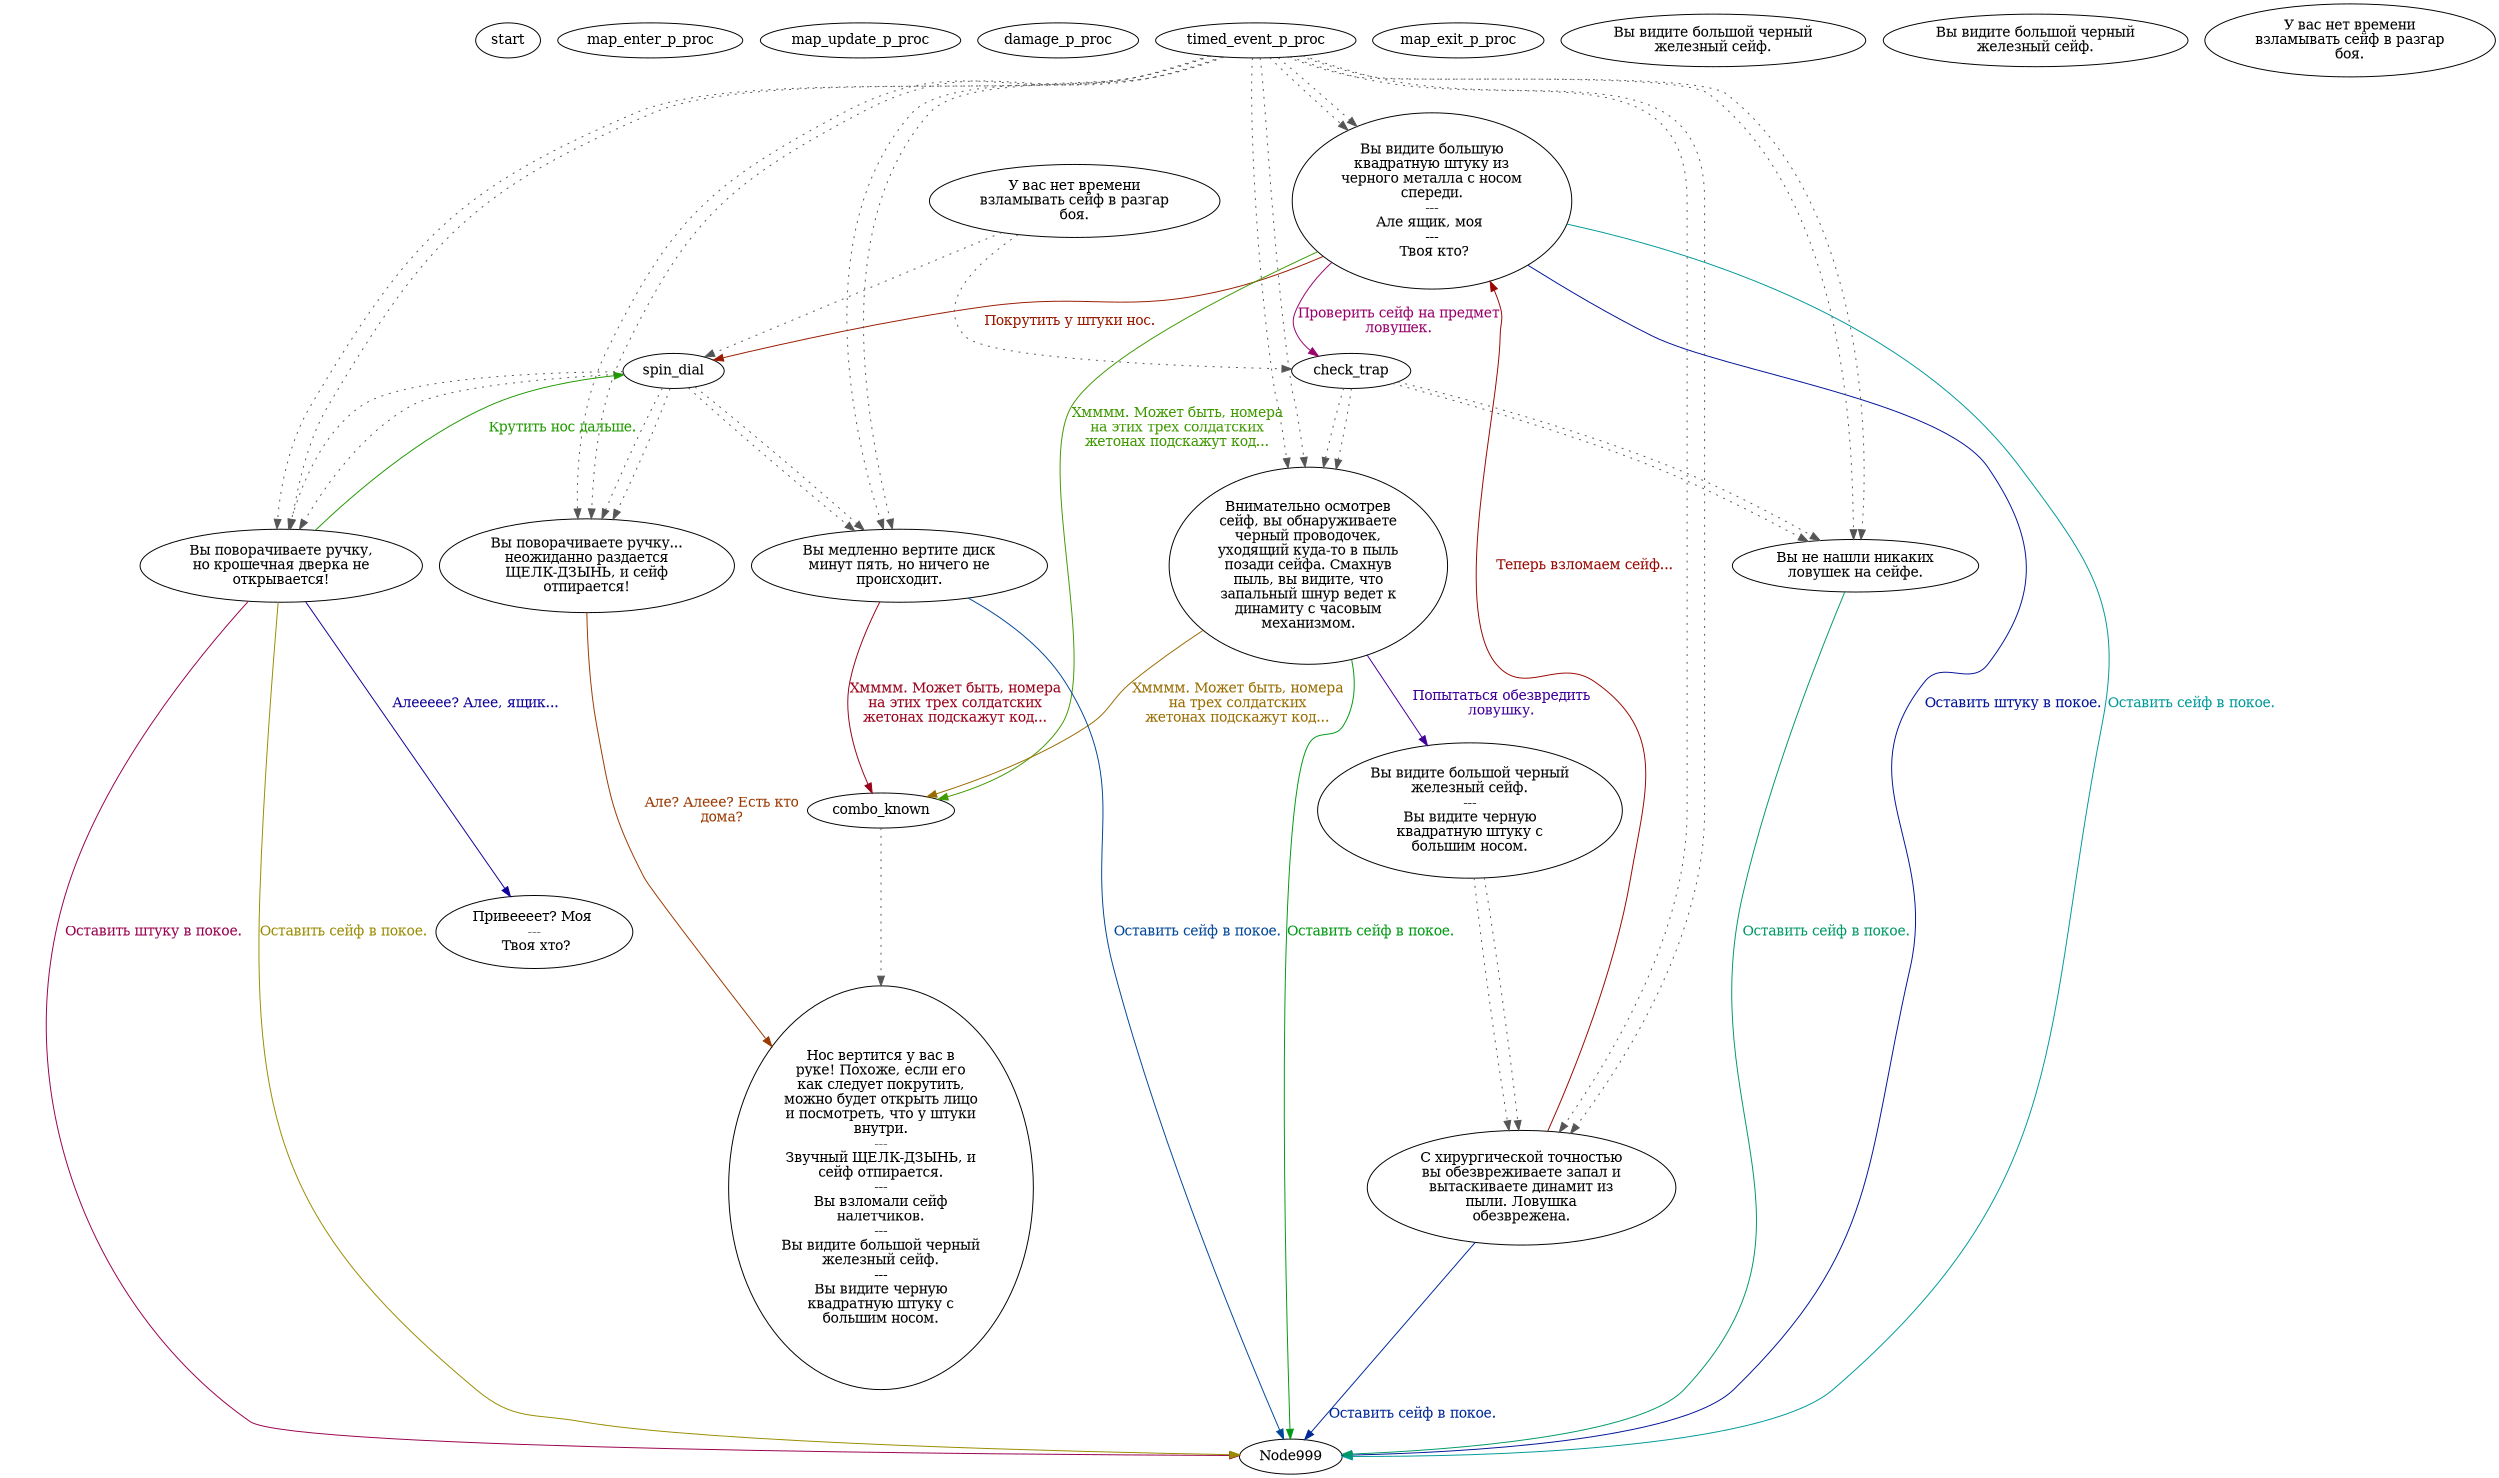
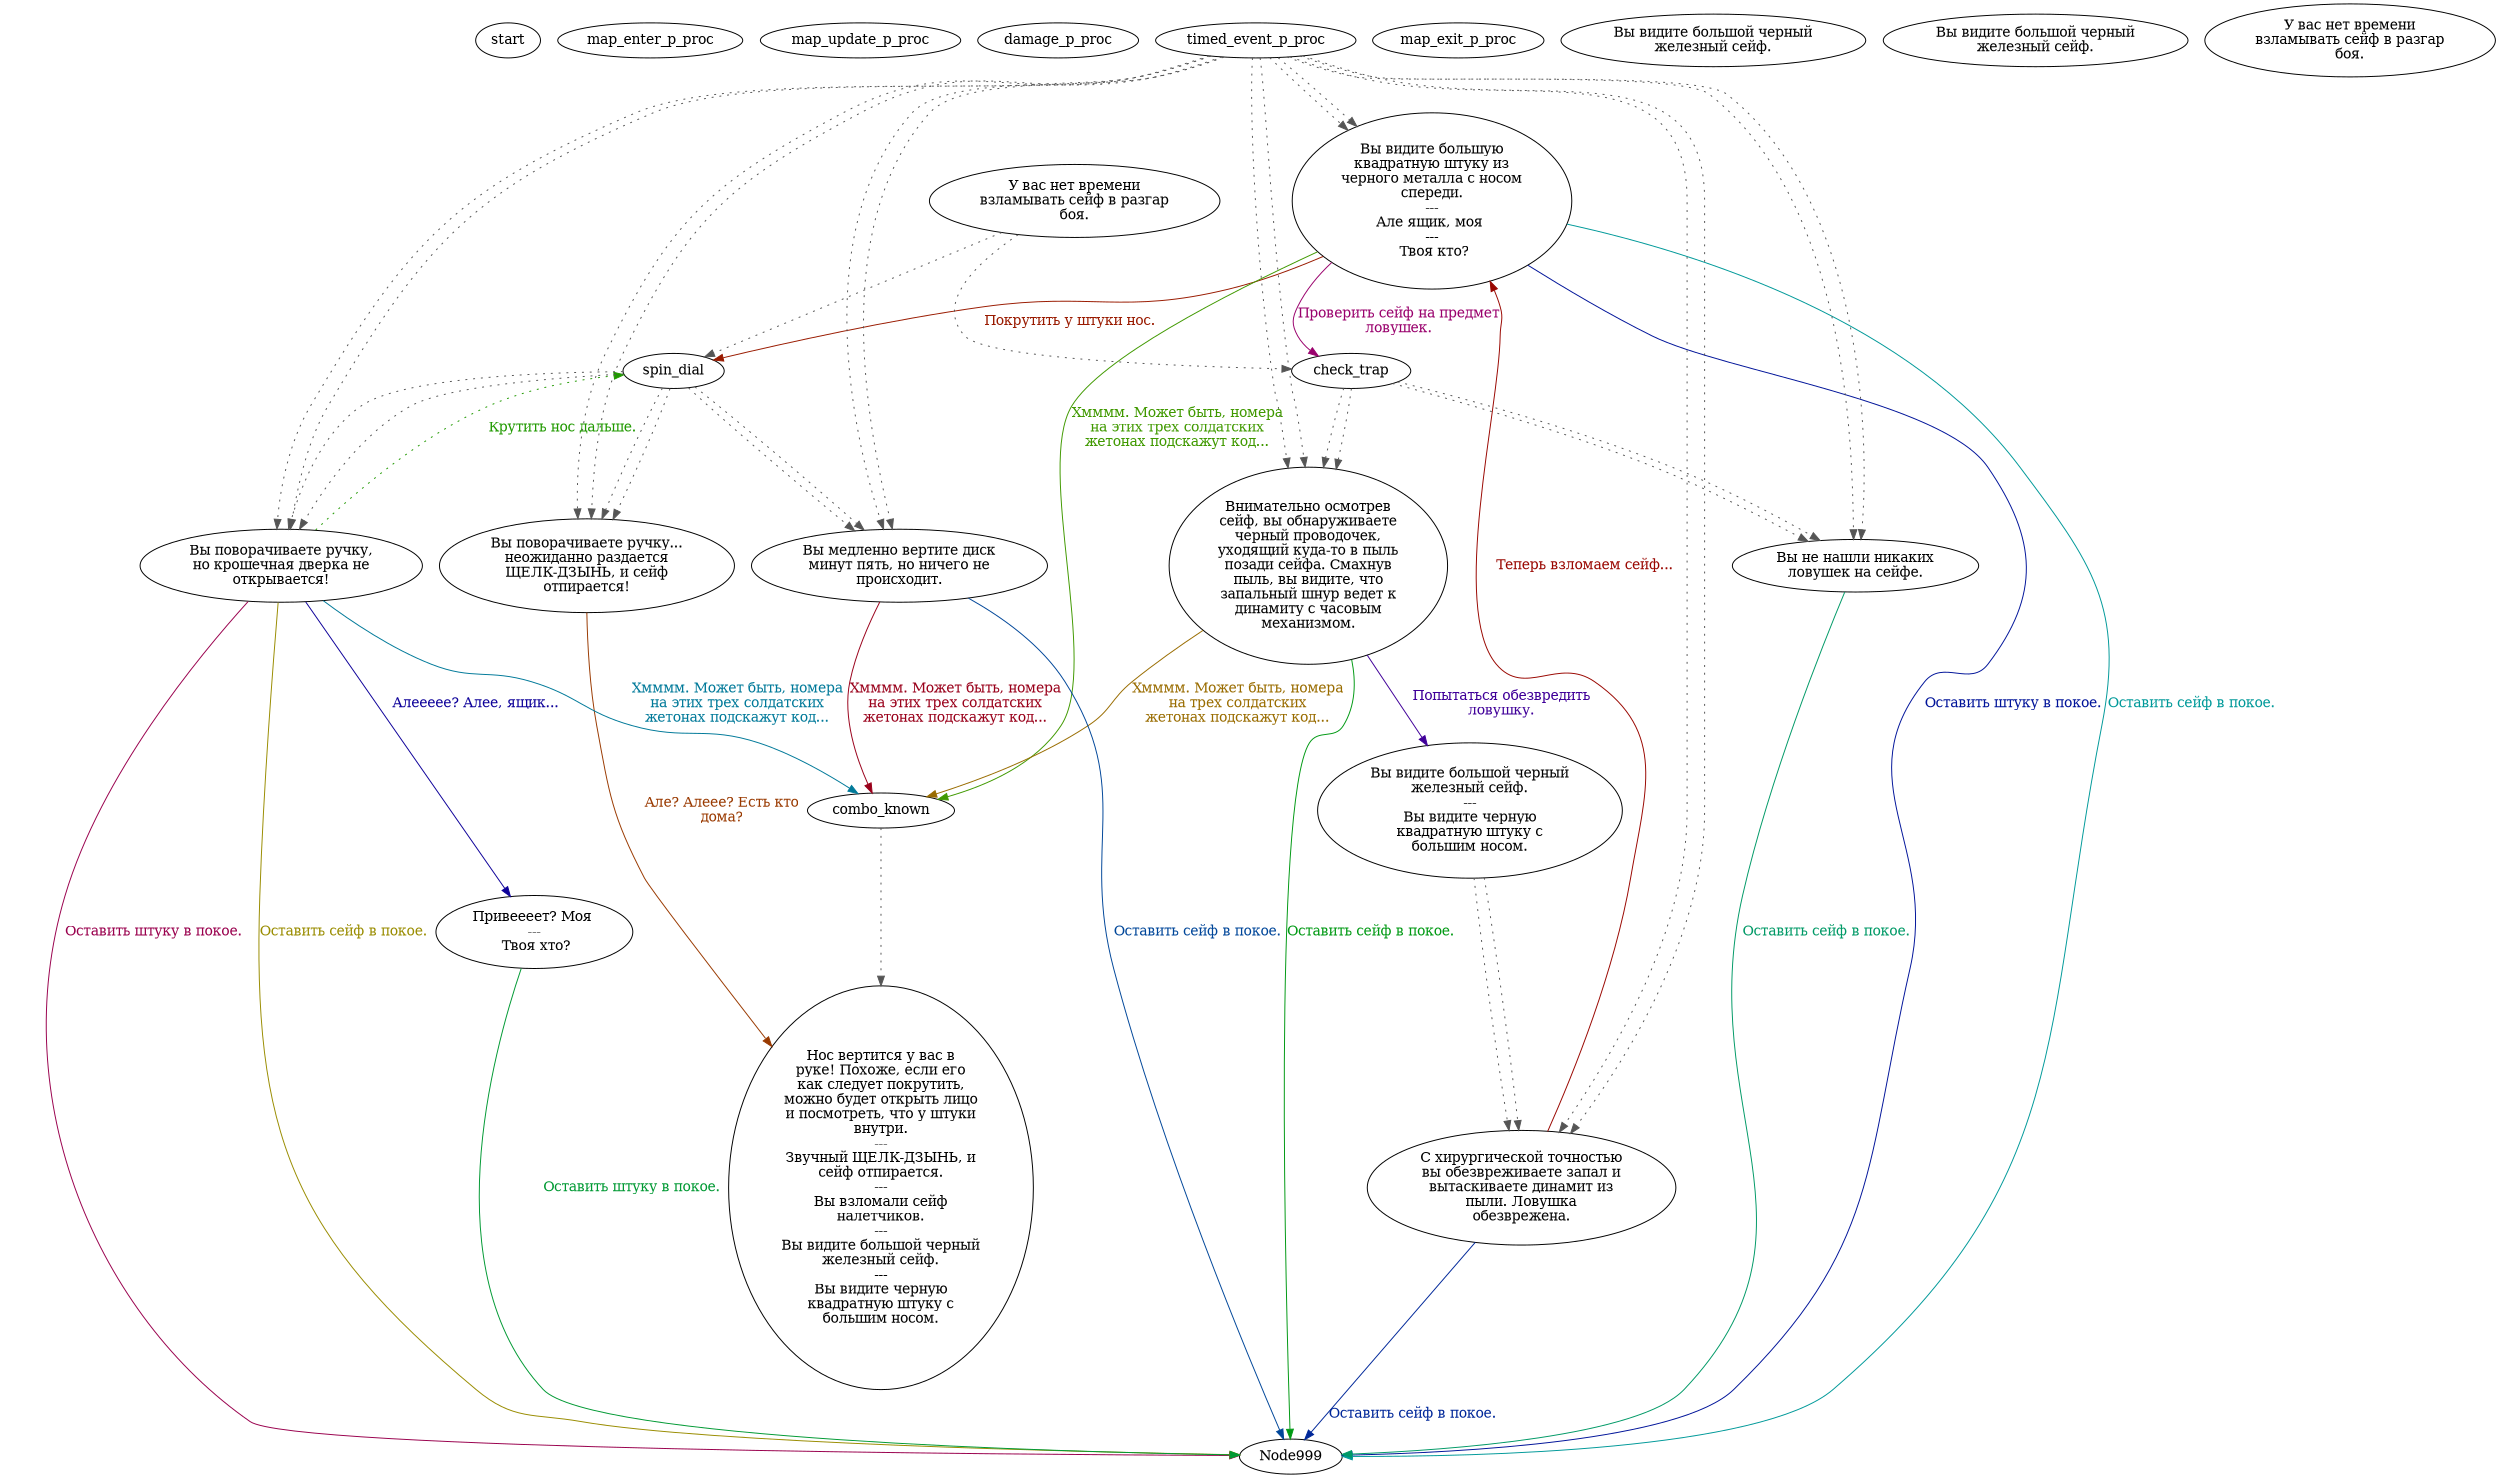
edge "Вы поворачиваете ручку, но крошечная дверка не открывается!" -> "spin_dial": style solid -> dotted
edge "Вы поворачиваете ручку, но крошечная дверка не открывается!" -> "combo_known": added, label "Хмммм. Может быть, номера на этих трех солдатских жетонах подскажут код..."
edge "Привеееет? Моя --- Твоя хто?" -> "Node999": added, label "Оставить штуку в покое."
